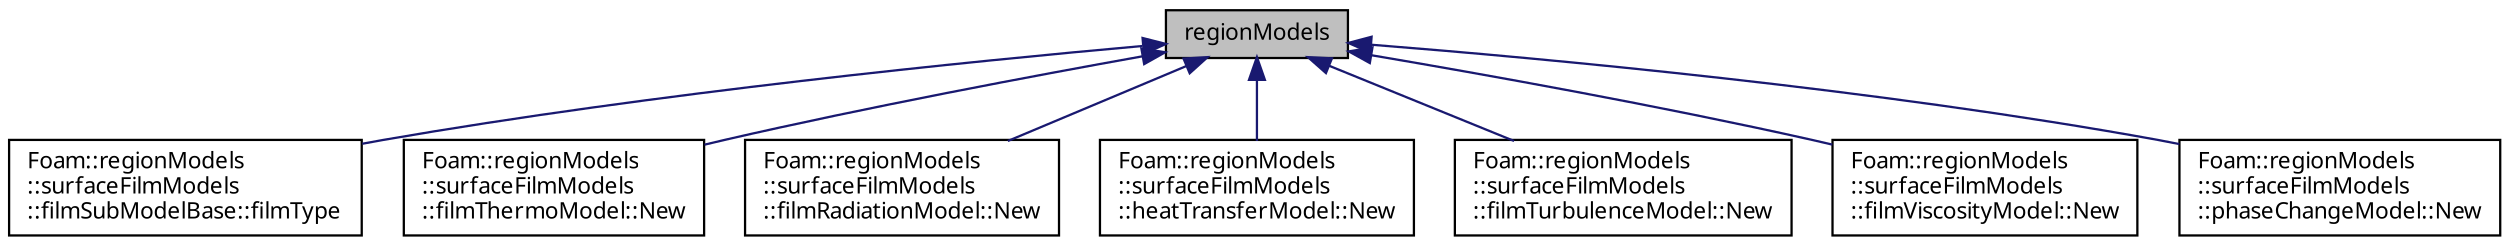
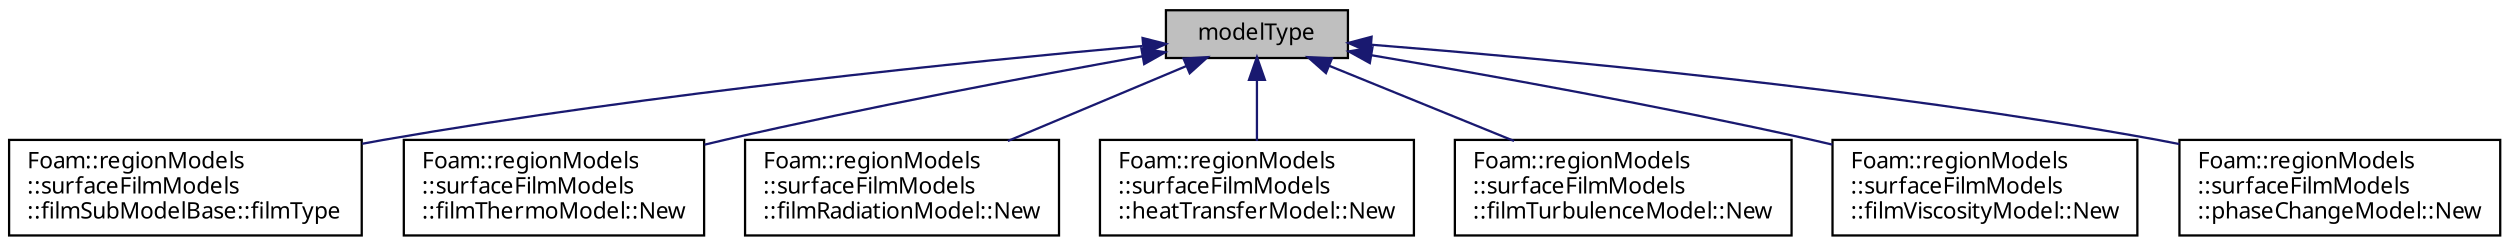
node "regionModels": label "regionModels" -> "modelType"
